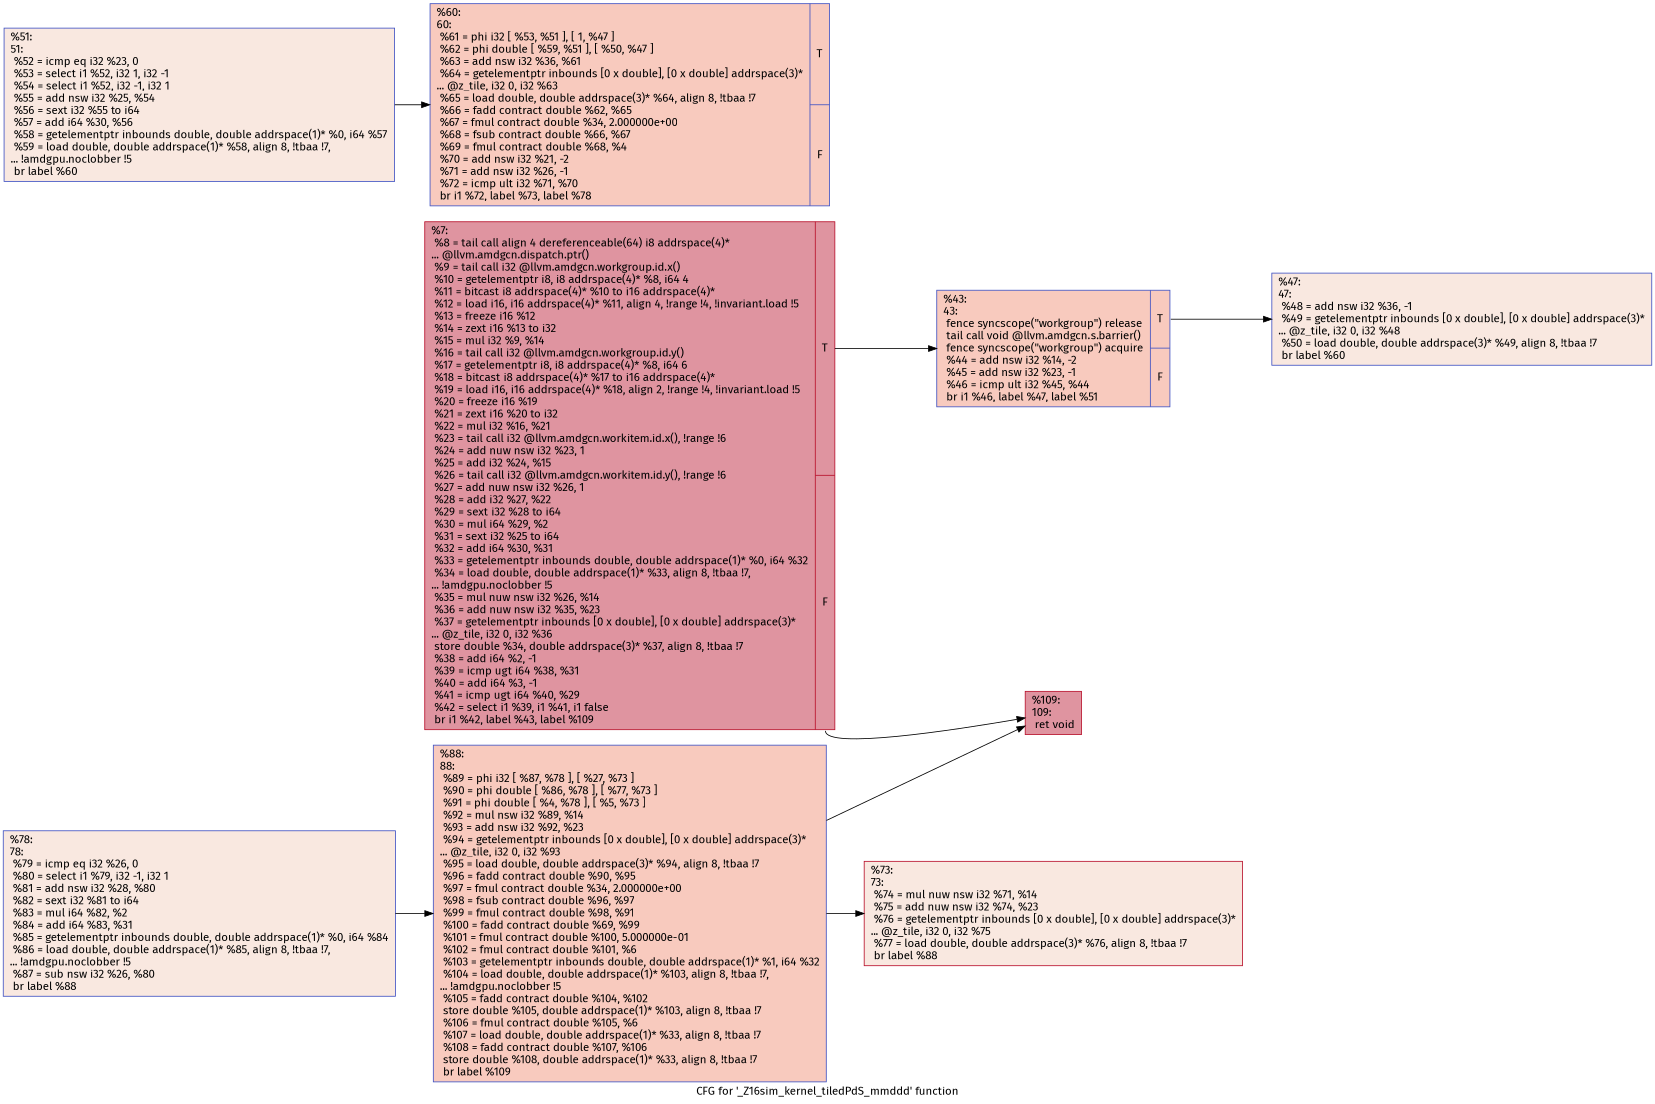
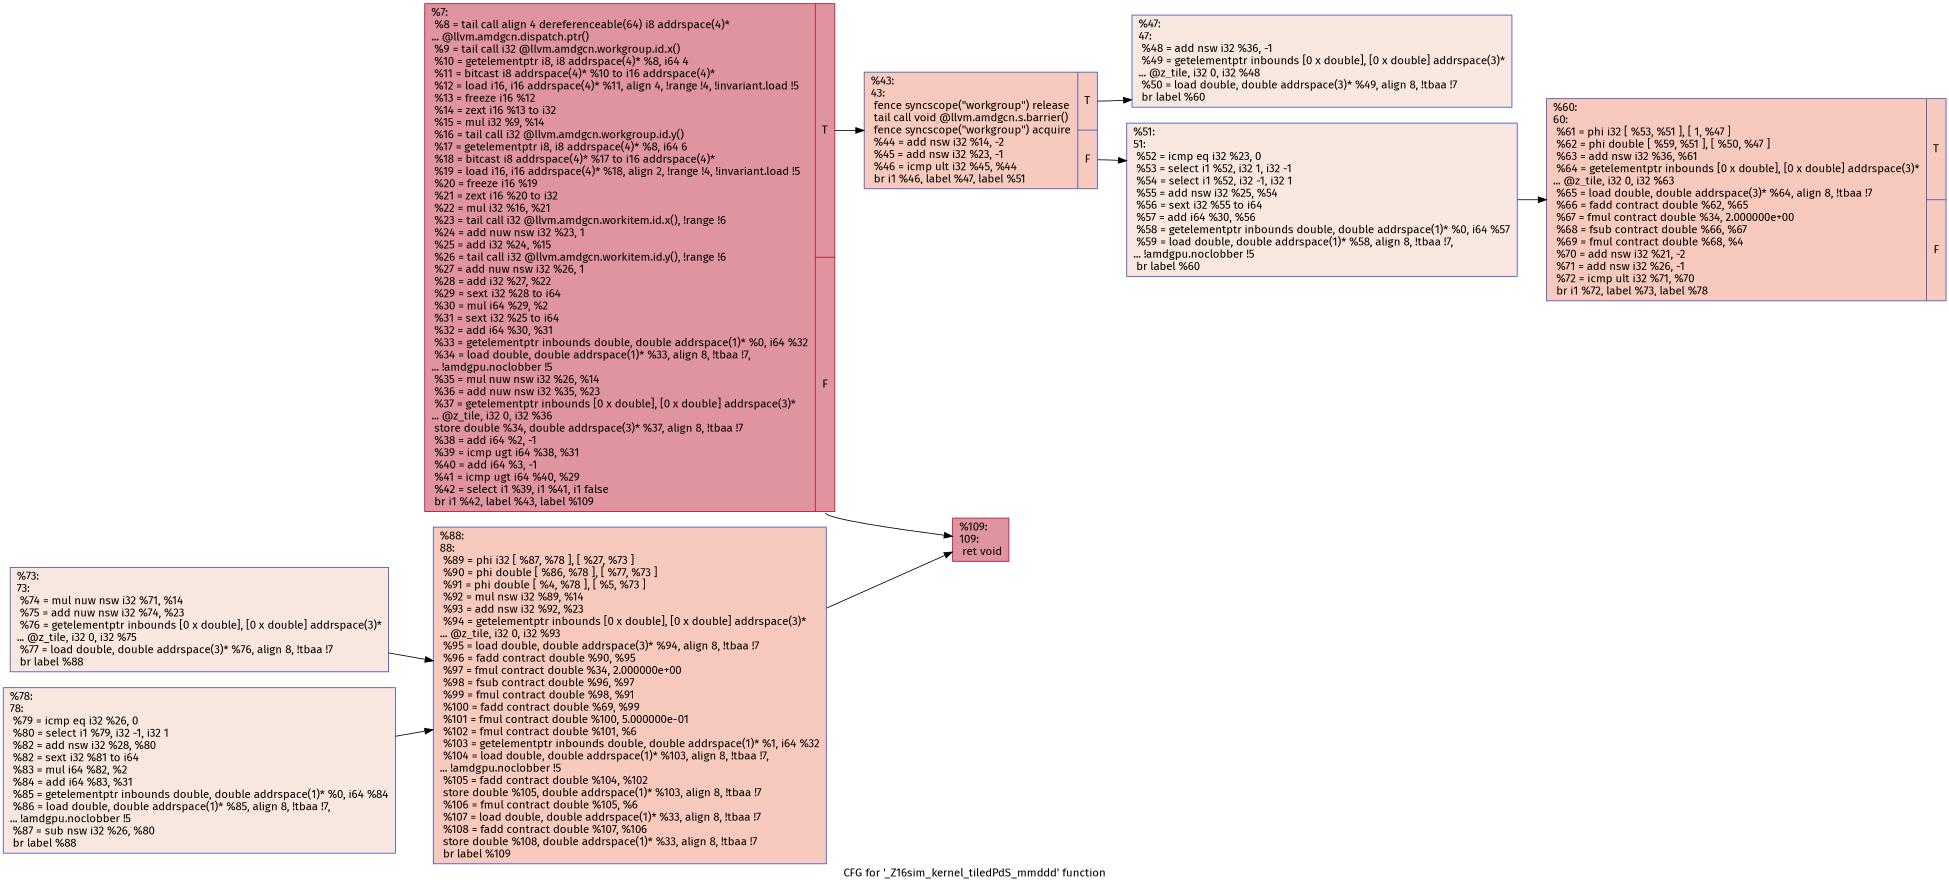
edge "%43:" -> "%51:": added
node "%78:": text "%81 = add nsw i32 %28, %80" -> "%82 = add nsw i32 %28, %80"
edge "%88:" -> "%73:": reversed
node "%73:": color #b70d28ff -> #3d50c3ff
